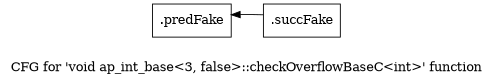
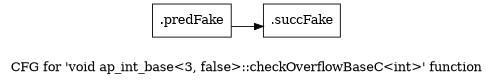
edge ".succFake" -> ".predFake": reversed
